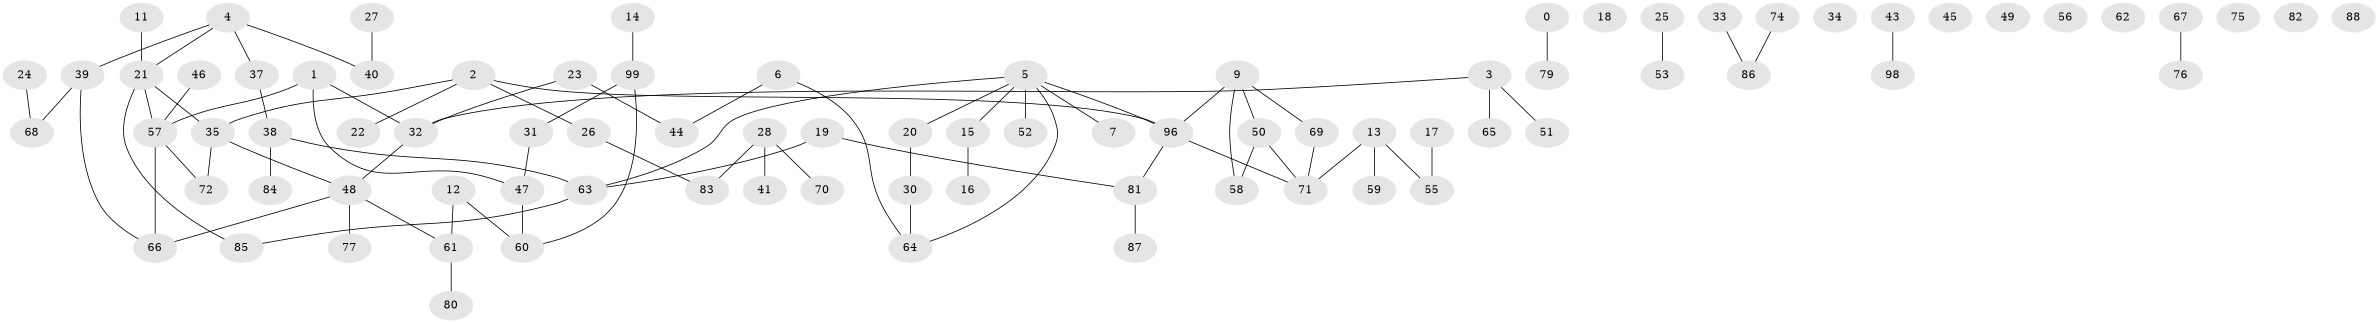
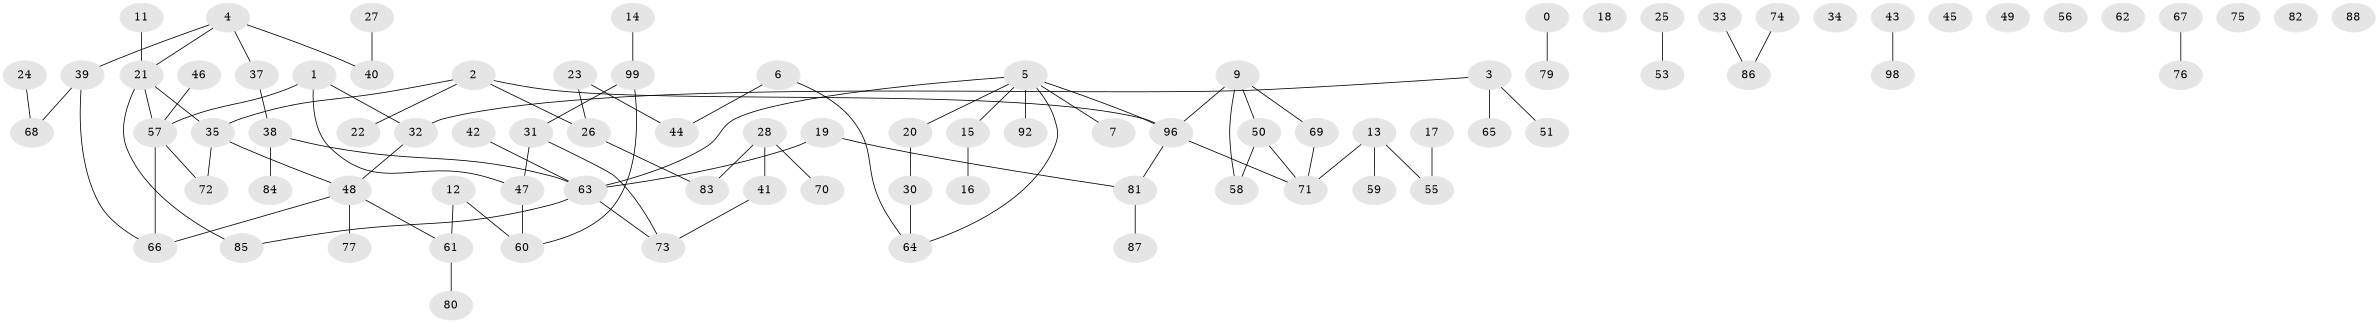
edge "23" -- "32": now "23" -- "26"
node "42": added
node "52": label "52" -> "92"
node "73": added
